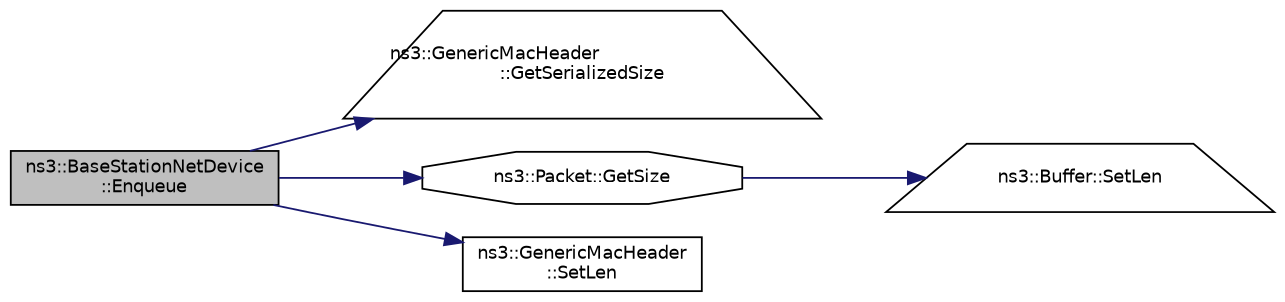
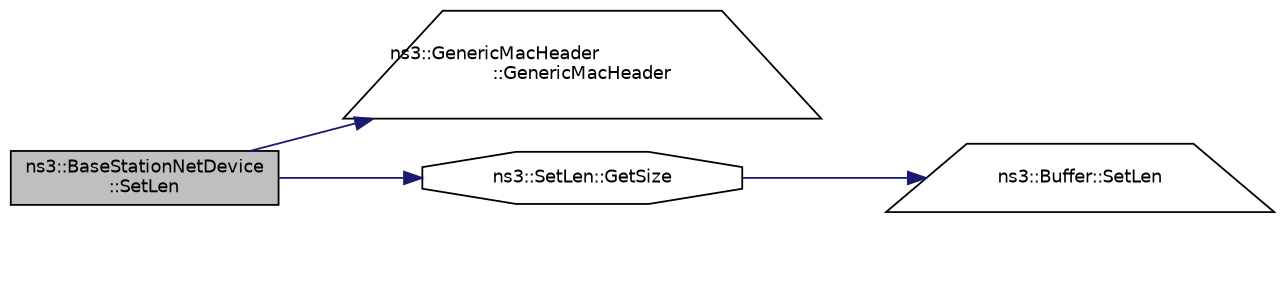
node "ns3::GenericMacHeader ::GetSerializedSize": label "ns3::GenericMacHeader ::GetSerializedSize" -> "ns3::GenericMacHeader ::GenericMacHeader"
node "ns3::BaseStationNetDevice ::Enqueue": label "ns3::BaseStationNetDevice ::Enqueue" -> "ns3::BaseStationNetDevice ::SetLen"
node "ns3::Packet::GetSize": label "ns3::Packet::GetSize" -> "ns3::SetLen::GetSize"
node "ns3::GenericMacHeader ::SetLen": removed
